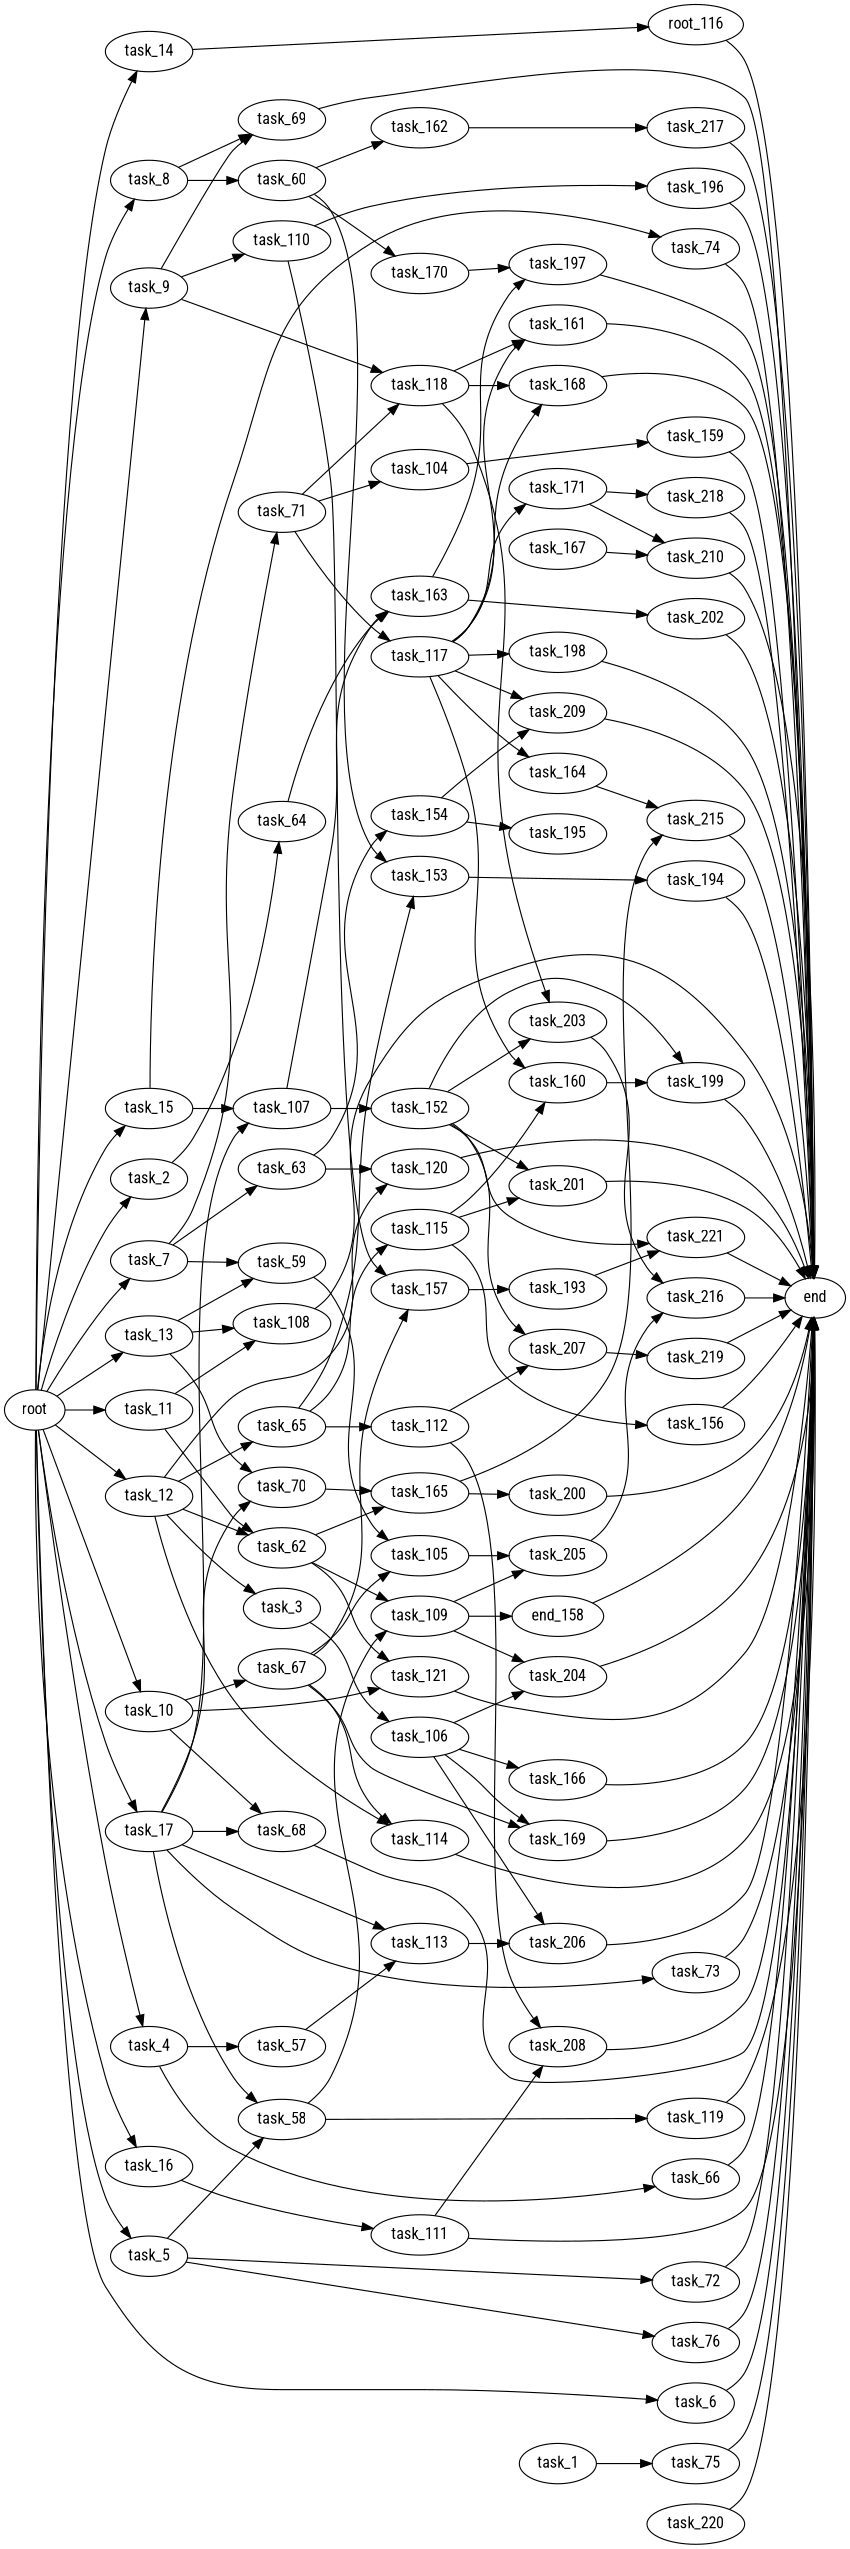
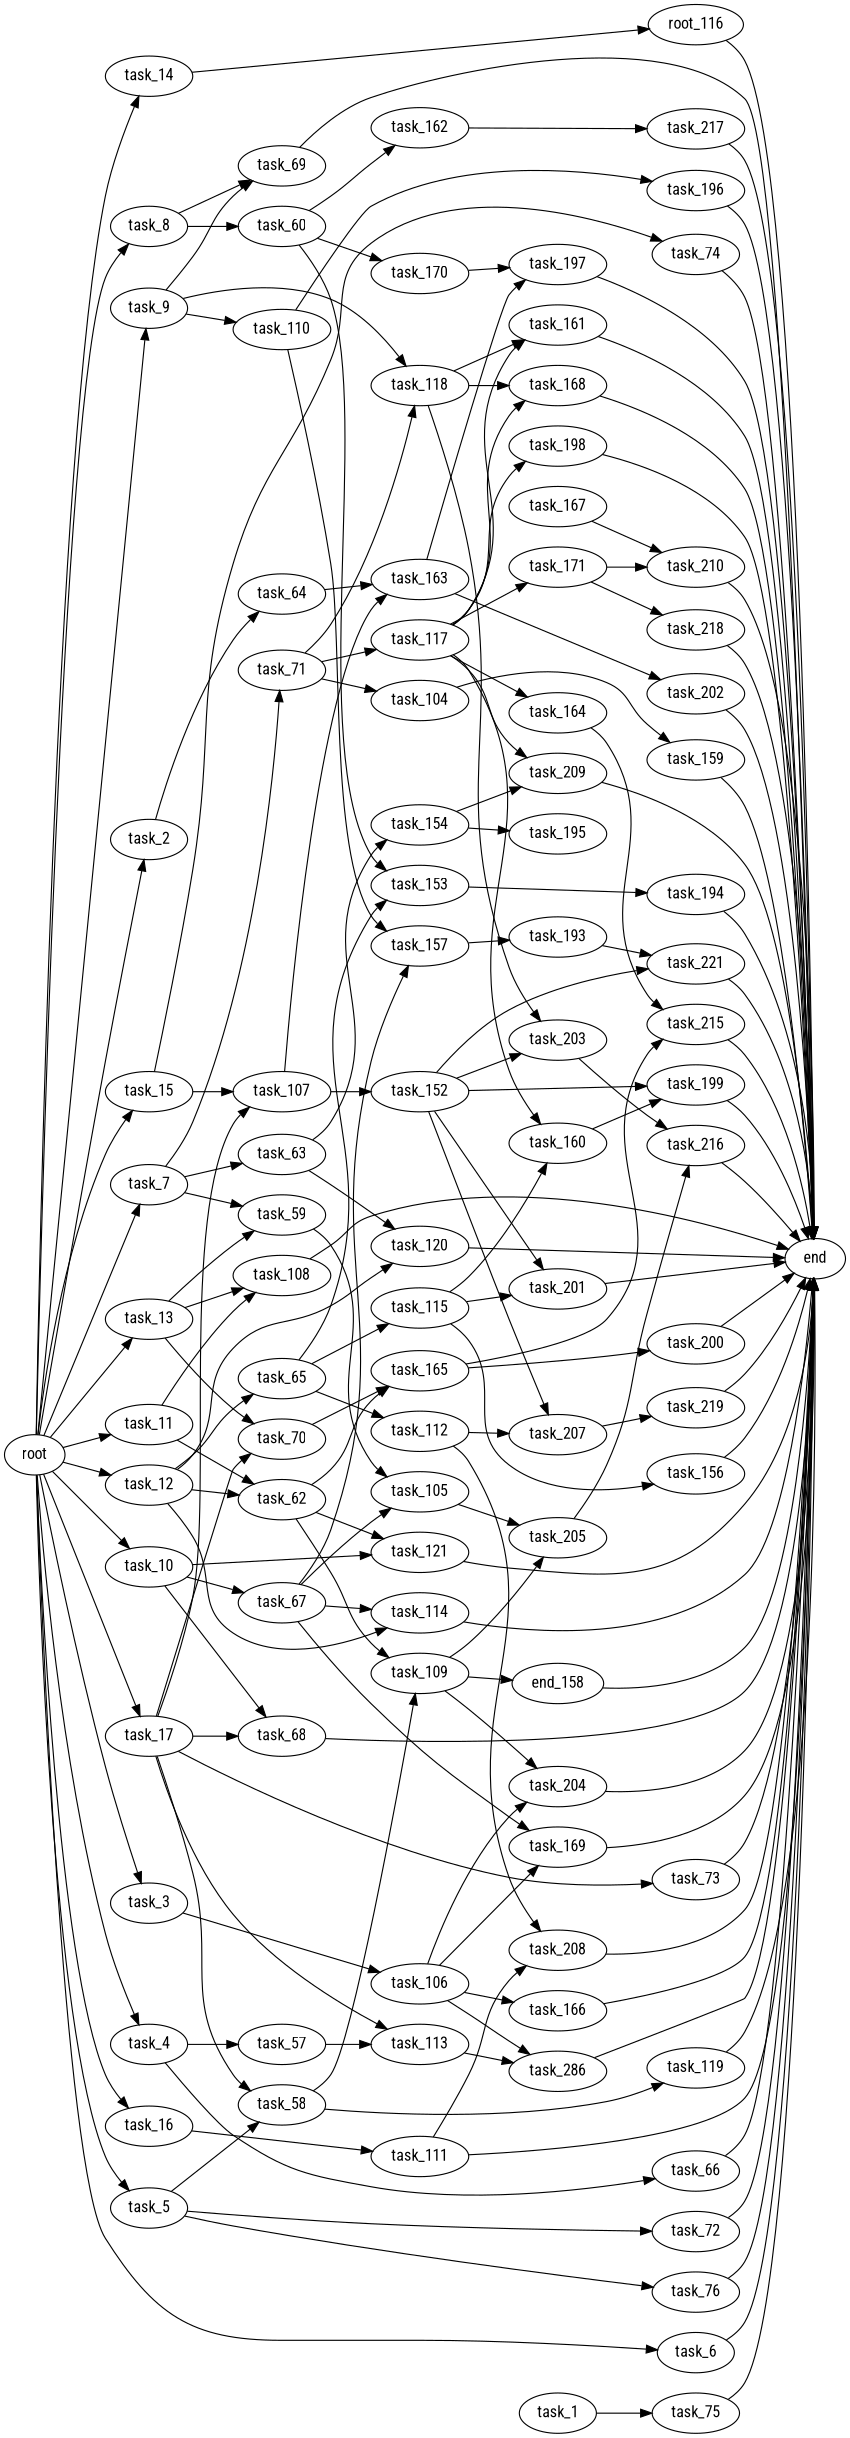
edge "task_12" -> "task_3": now "root" -> "task_3"
node "task_206": label "task_206" -> "task_286"
node "task_220": removed
